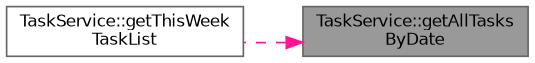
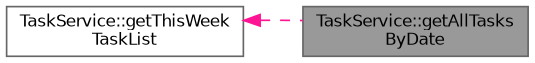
edge "TaskService::getThisWeek TaskList" -> "TaskService::getAllTasks ByDate": reversed
